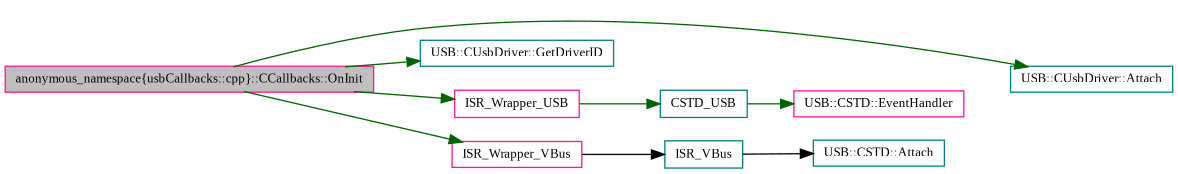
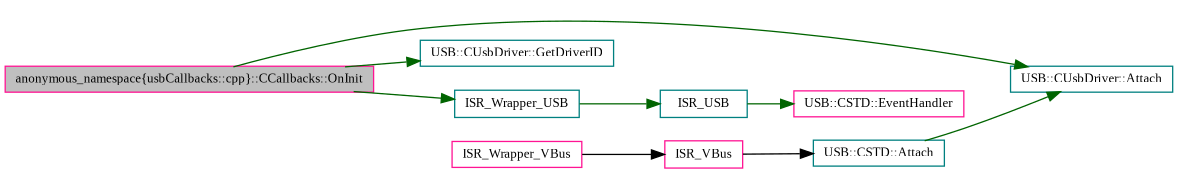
node "ISR_Wrapper_USB": color deeppink -> teal
node "CSTD_USB": label "CSTD_USB" -> "ISR_USB"
edge "anonymous_namespace{usbCallbacks::cpp}::CCallbacks::OnInit" -> "ISR_Wrapper_VBus": removed
edge "USB::CSTD::Attach" -> "USB::CUsbDriver::Attach": added
node "ISR_VBus": color teal -> deeppink
